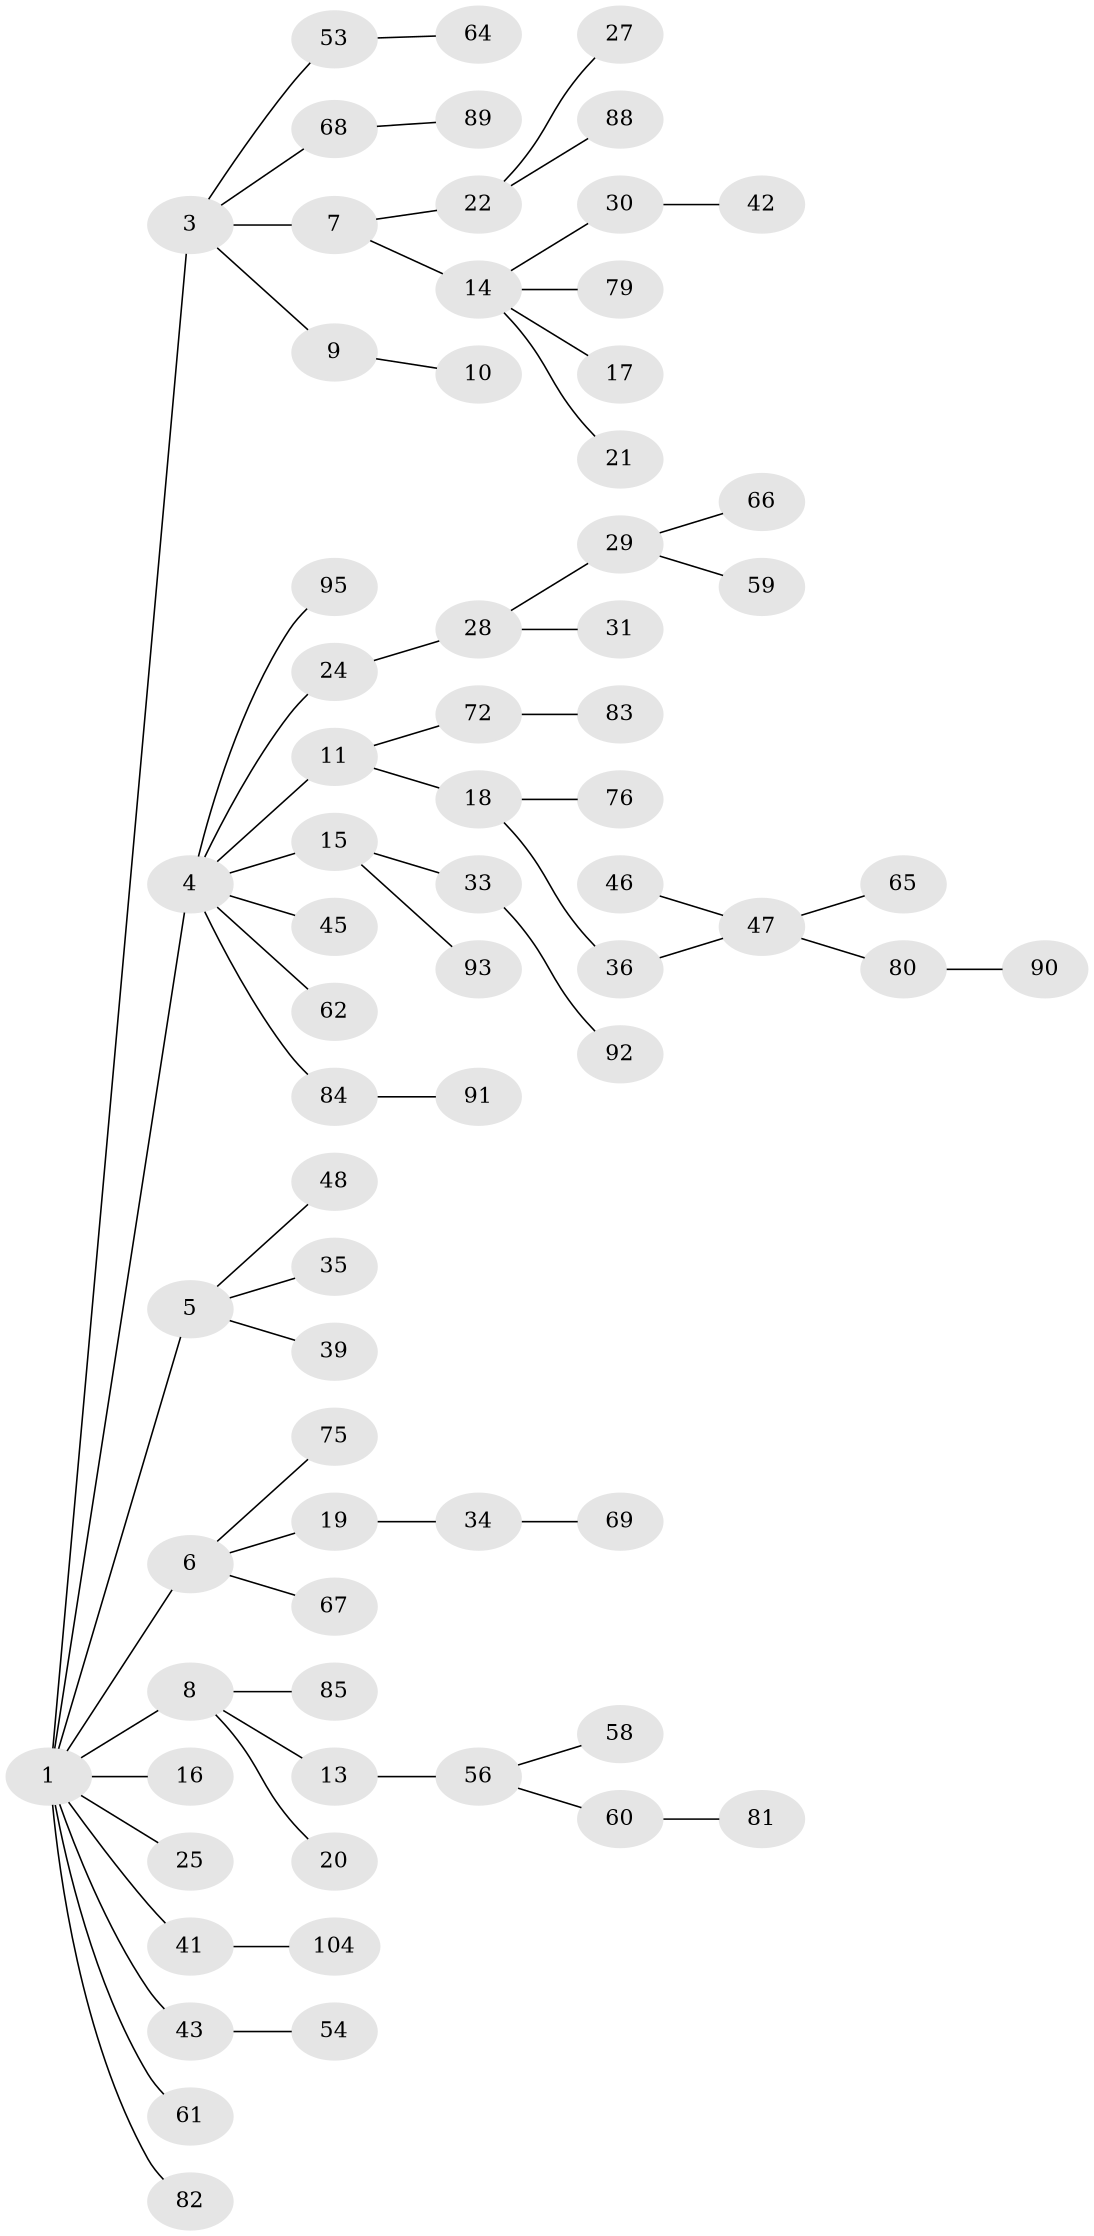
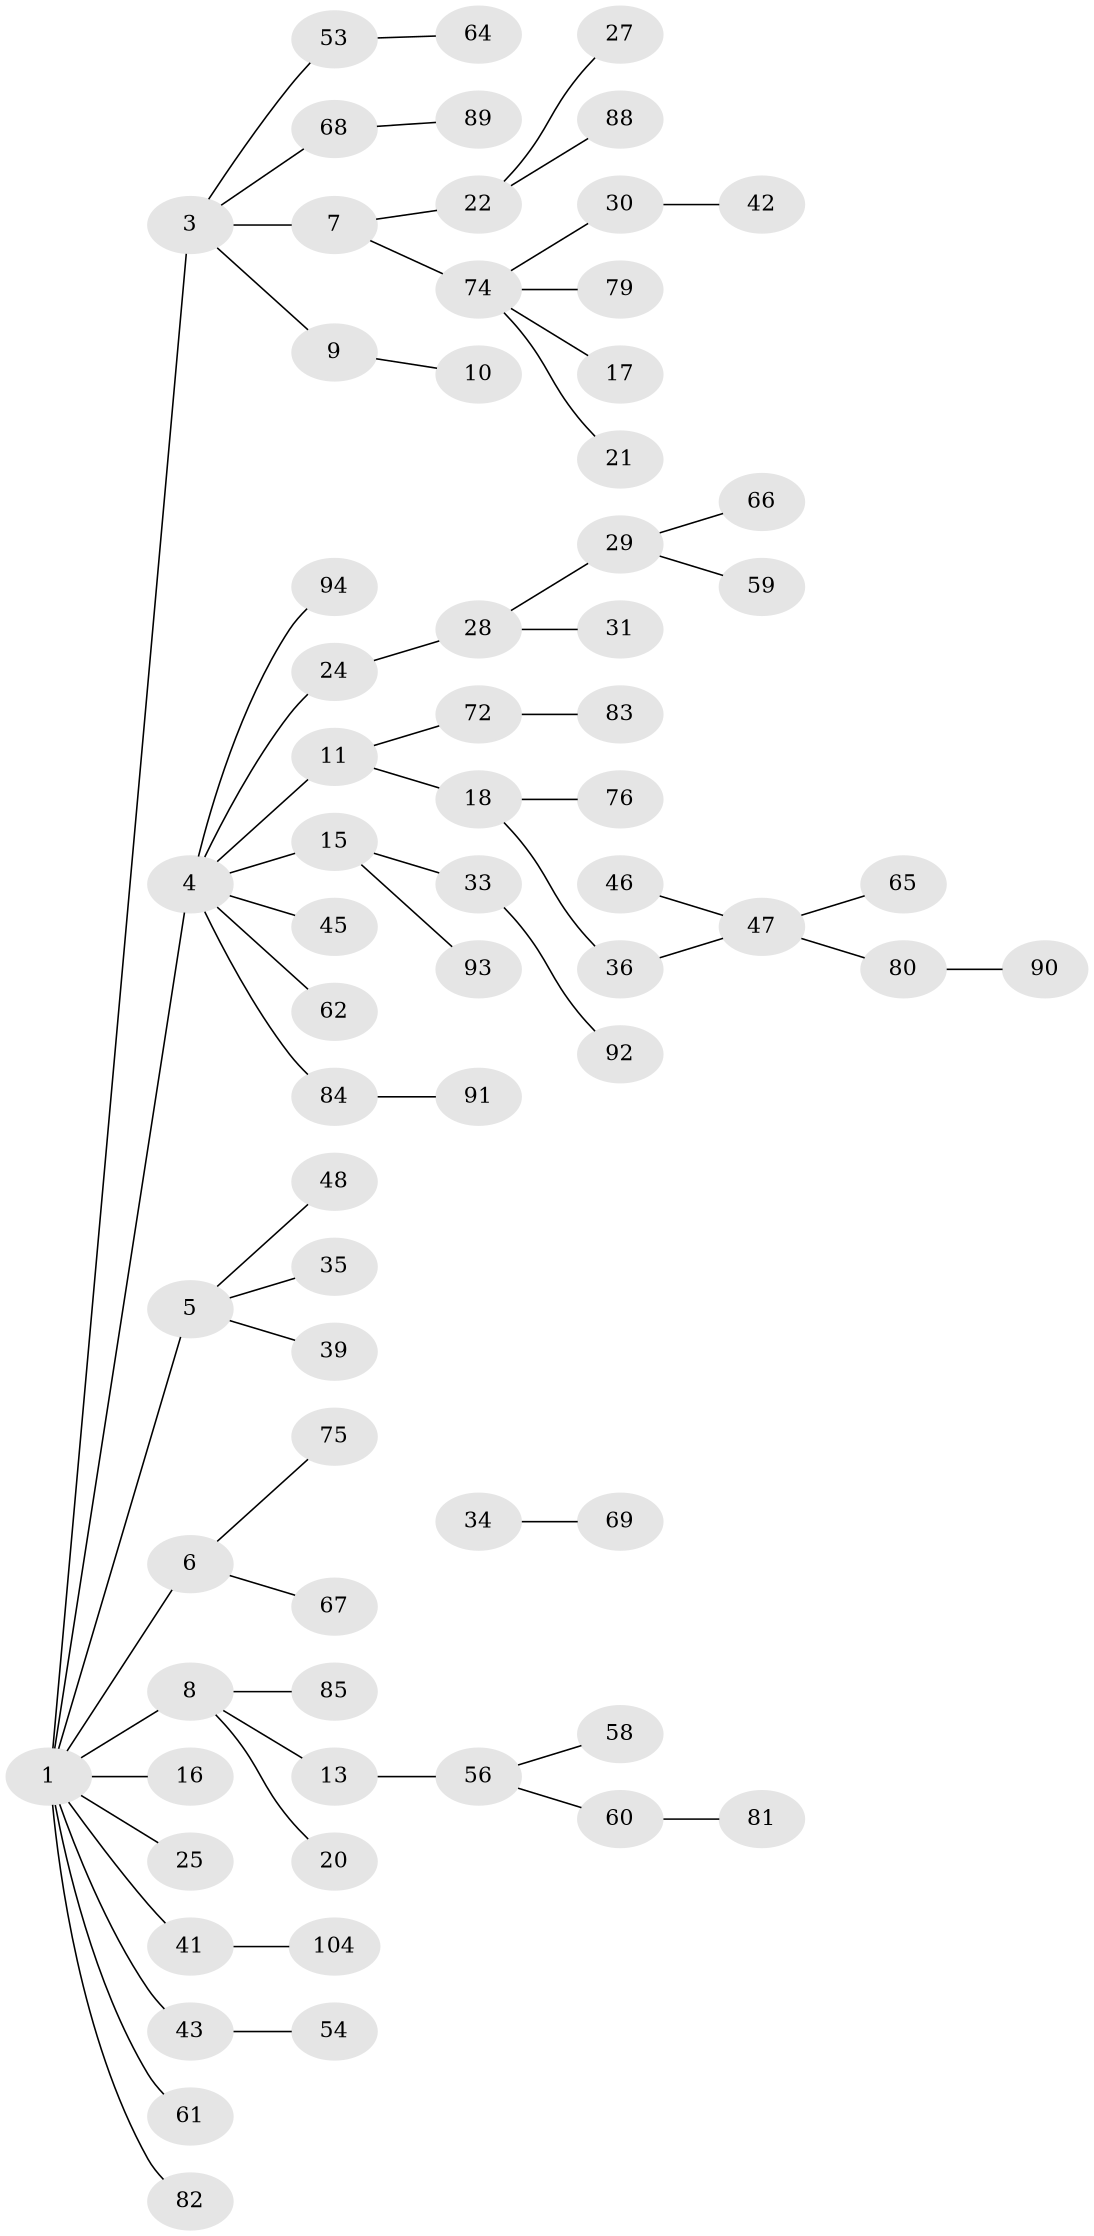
node "14": label "14" -> "74"
node "95": label "95" -> "94"
node "19": removed
